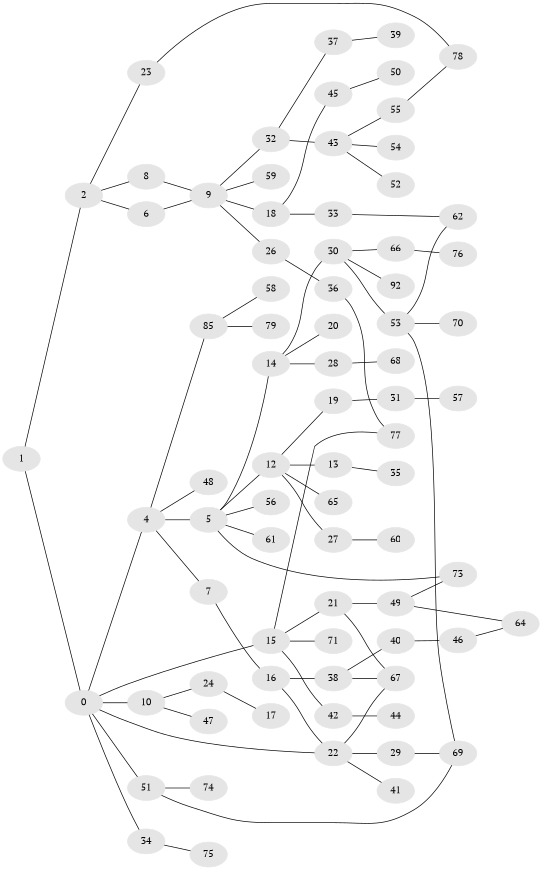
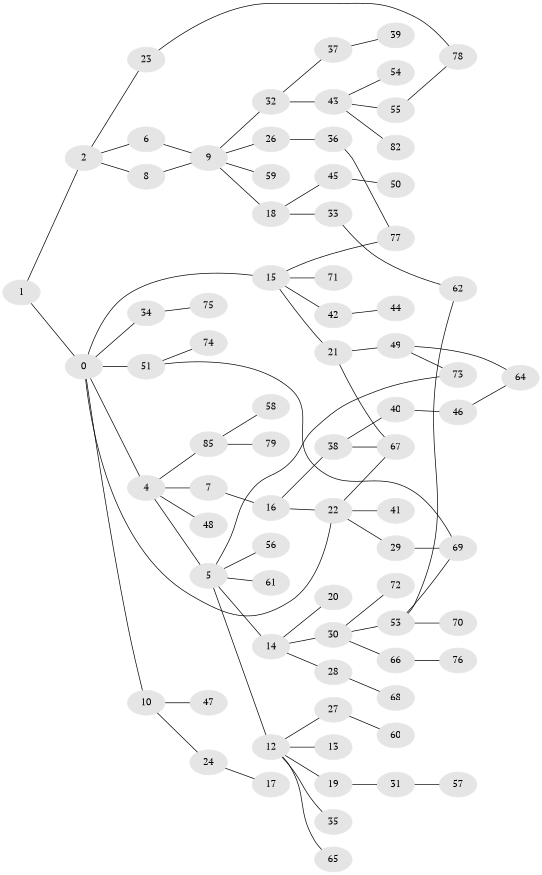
node "52": label "52" -> "82"
node "92": label "92" -> "72"
edge "13" -- "35": now "12" -- "35"
